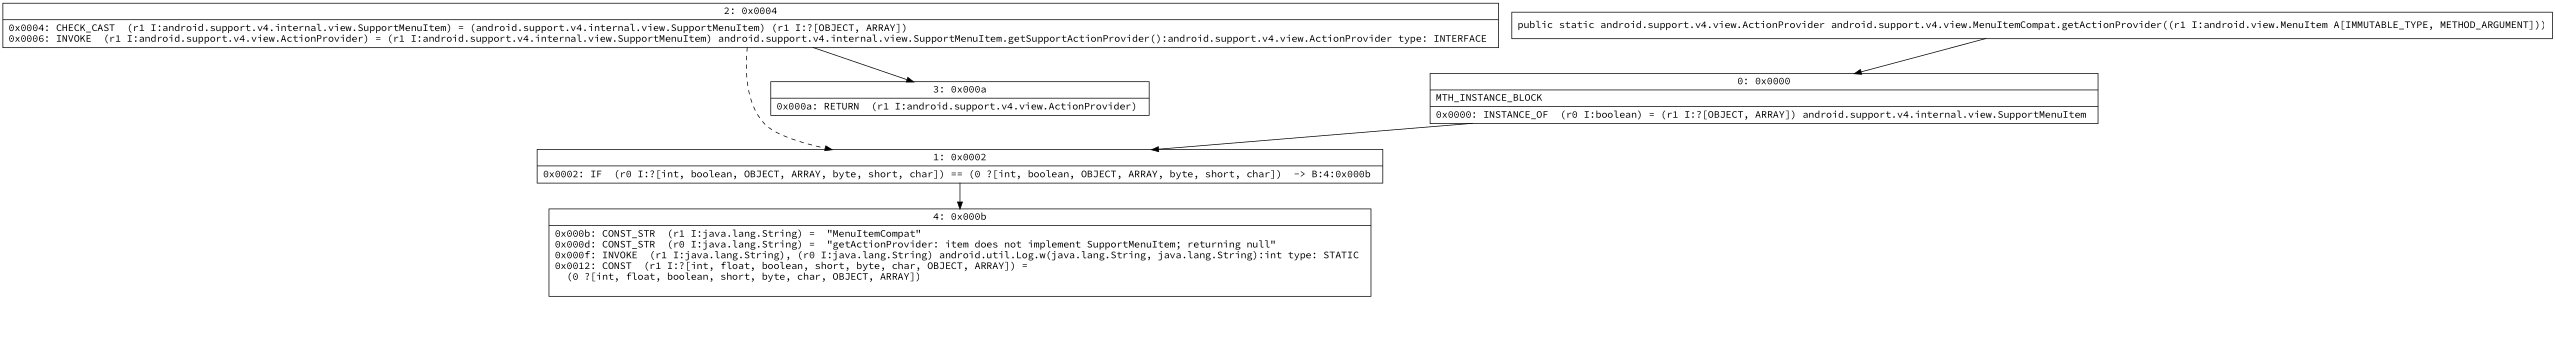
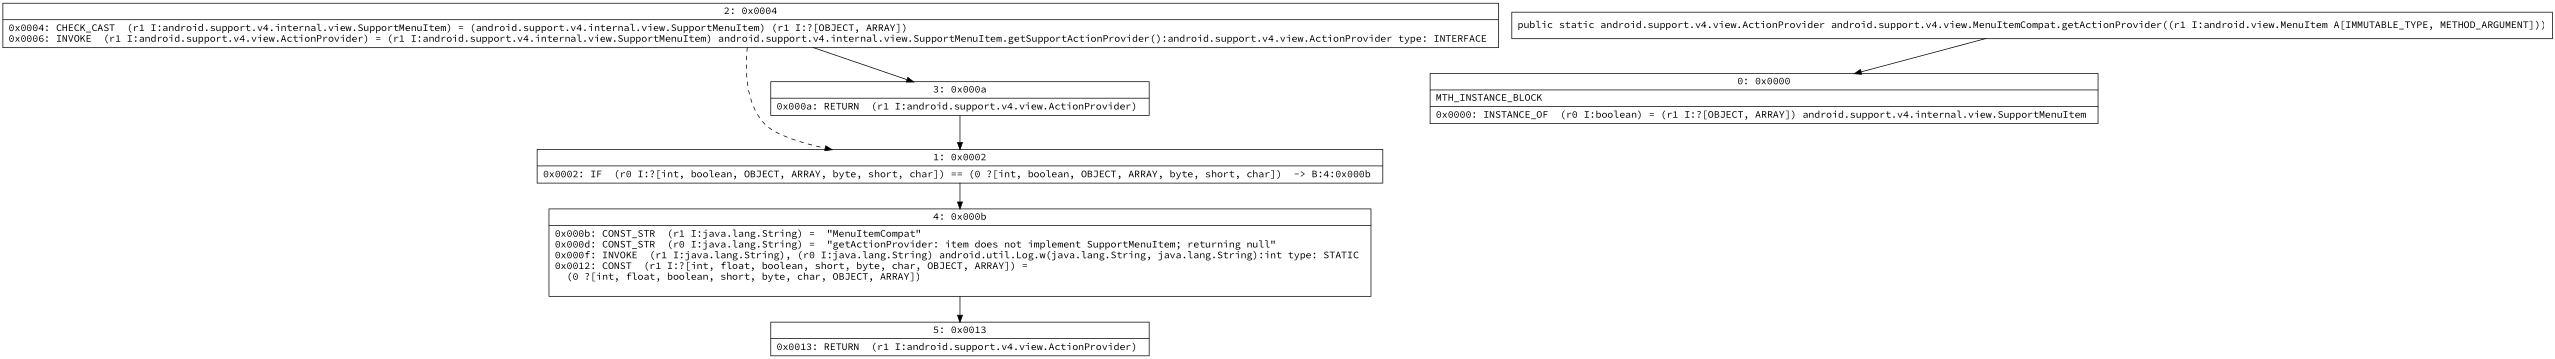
edge "0: 0x0000" -> "1: 0x0002": now "3: 0x000a" -> "1: 0x0002"
node "5: 0x0013": added
